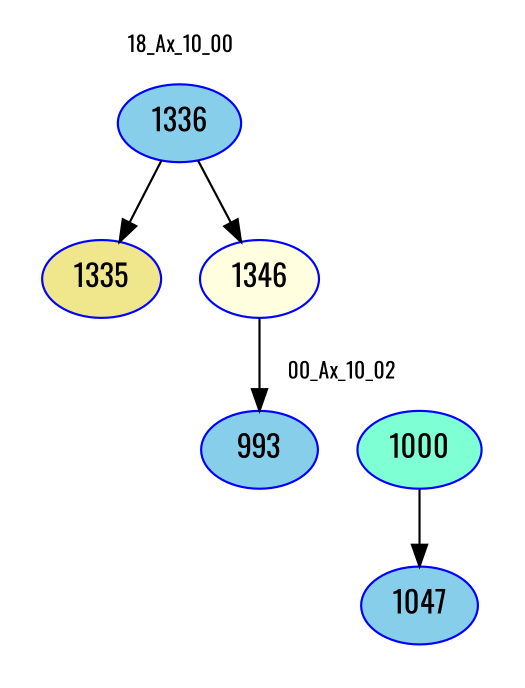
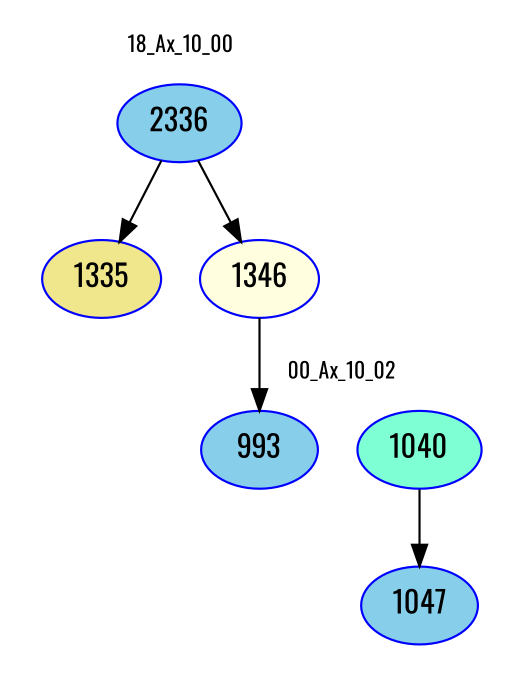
node "1336": label "1336" -> "2336"
node "1000": label "1000" -> "1040"
